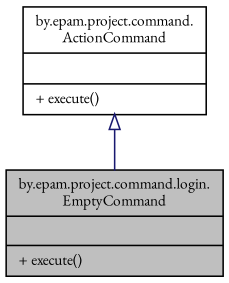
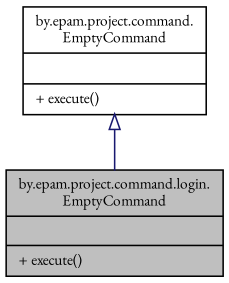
node "by.epam.project.command.": text "ActionCommand" -> "EmptyCommand"
